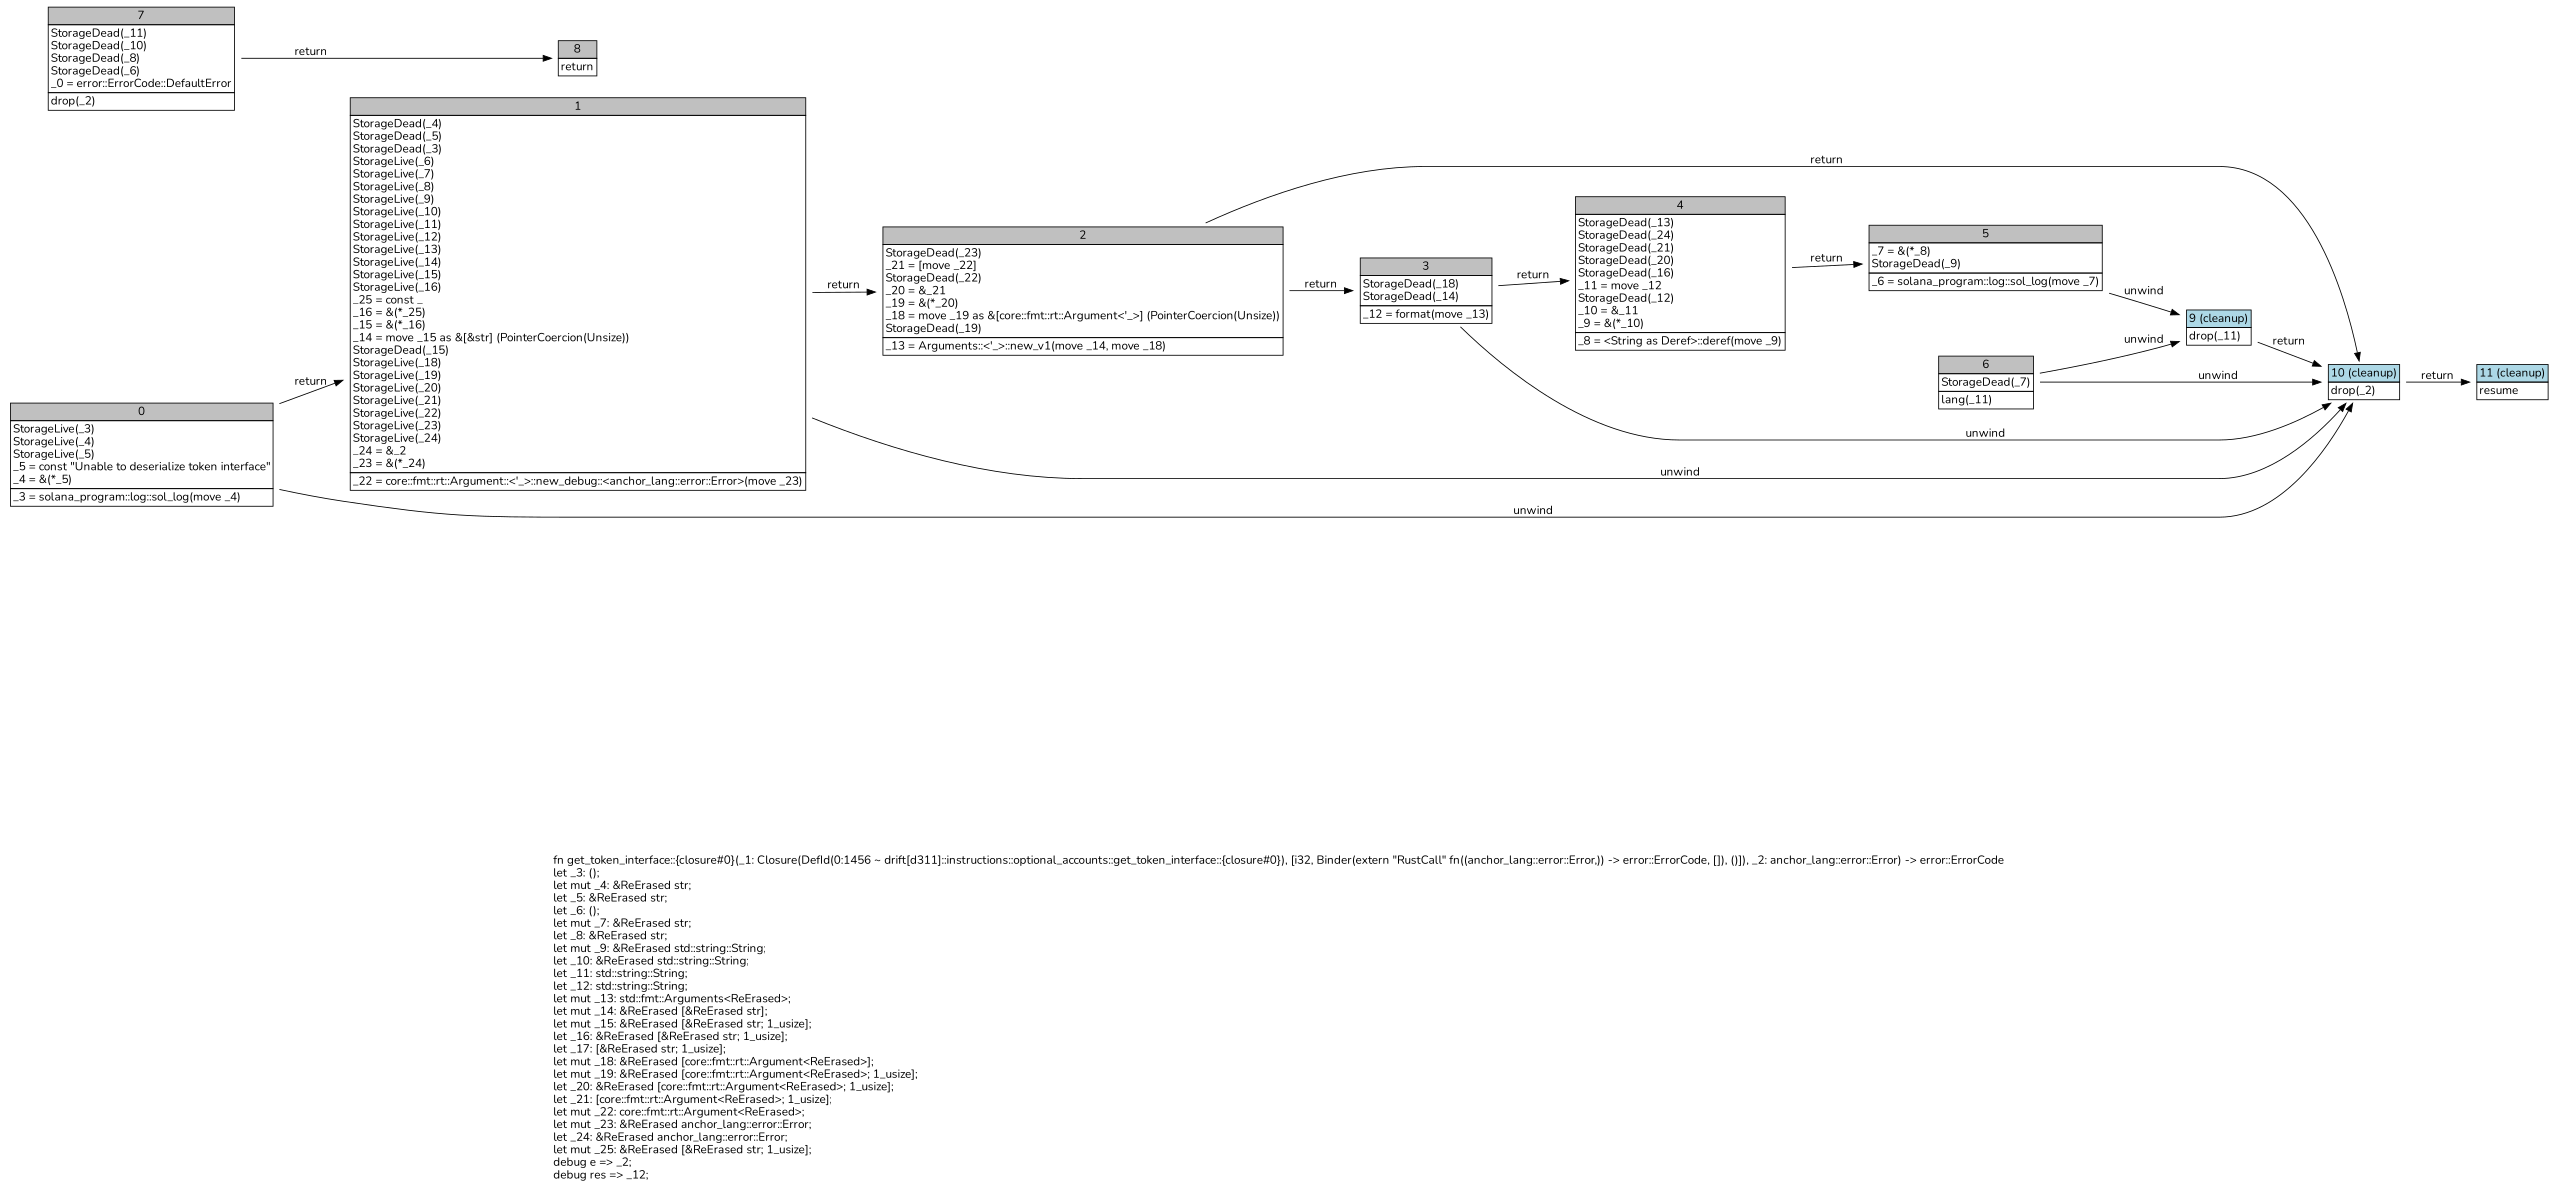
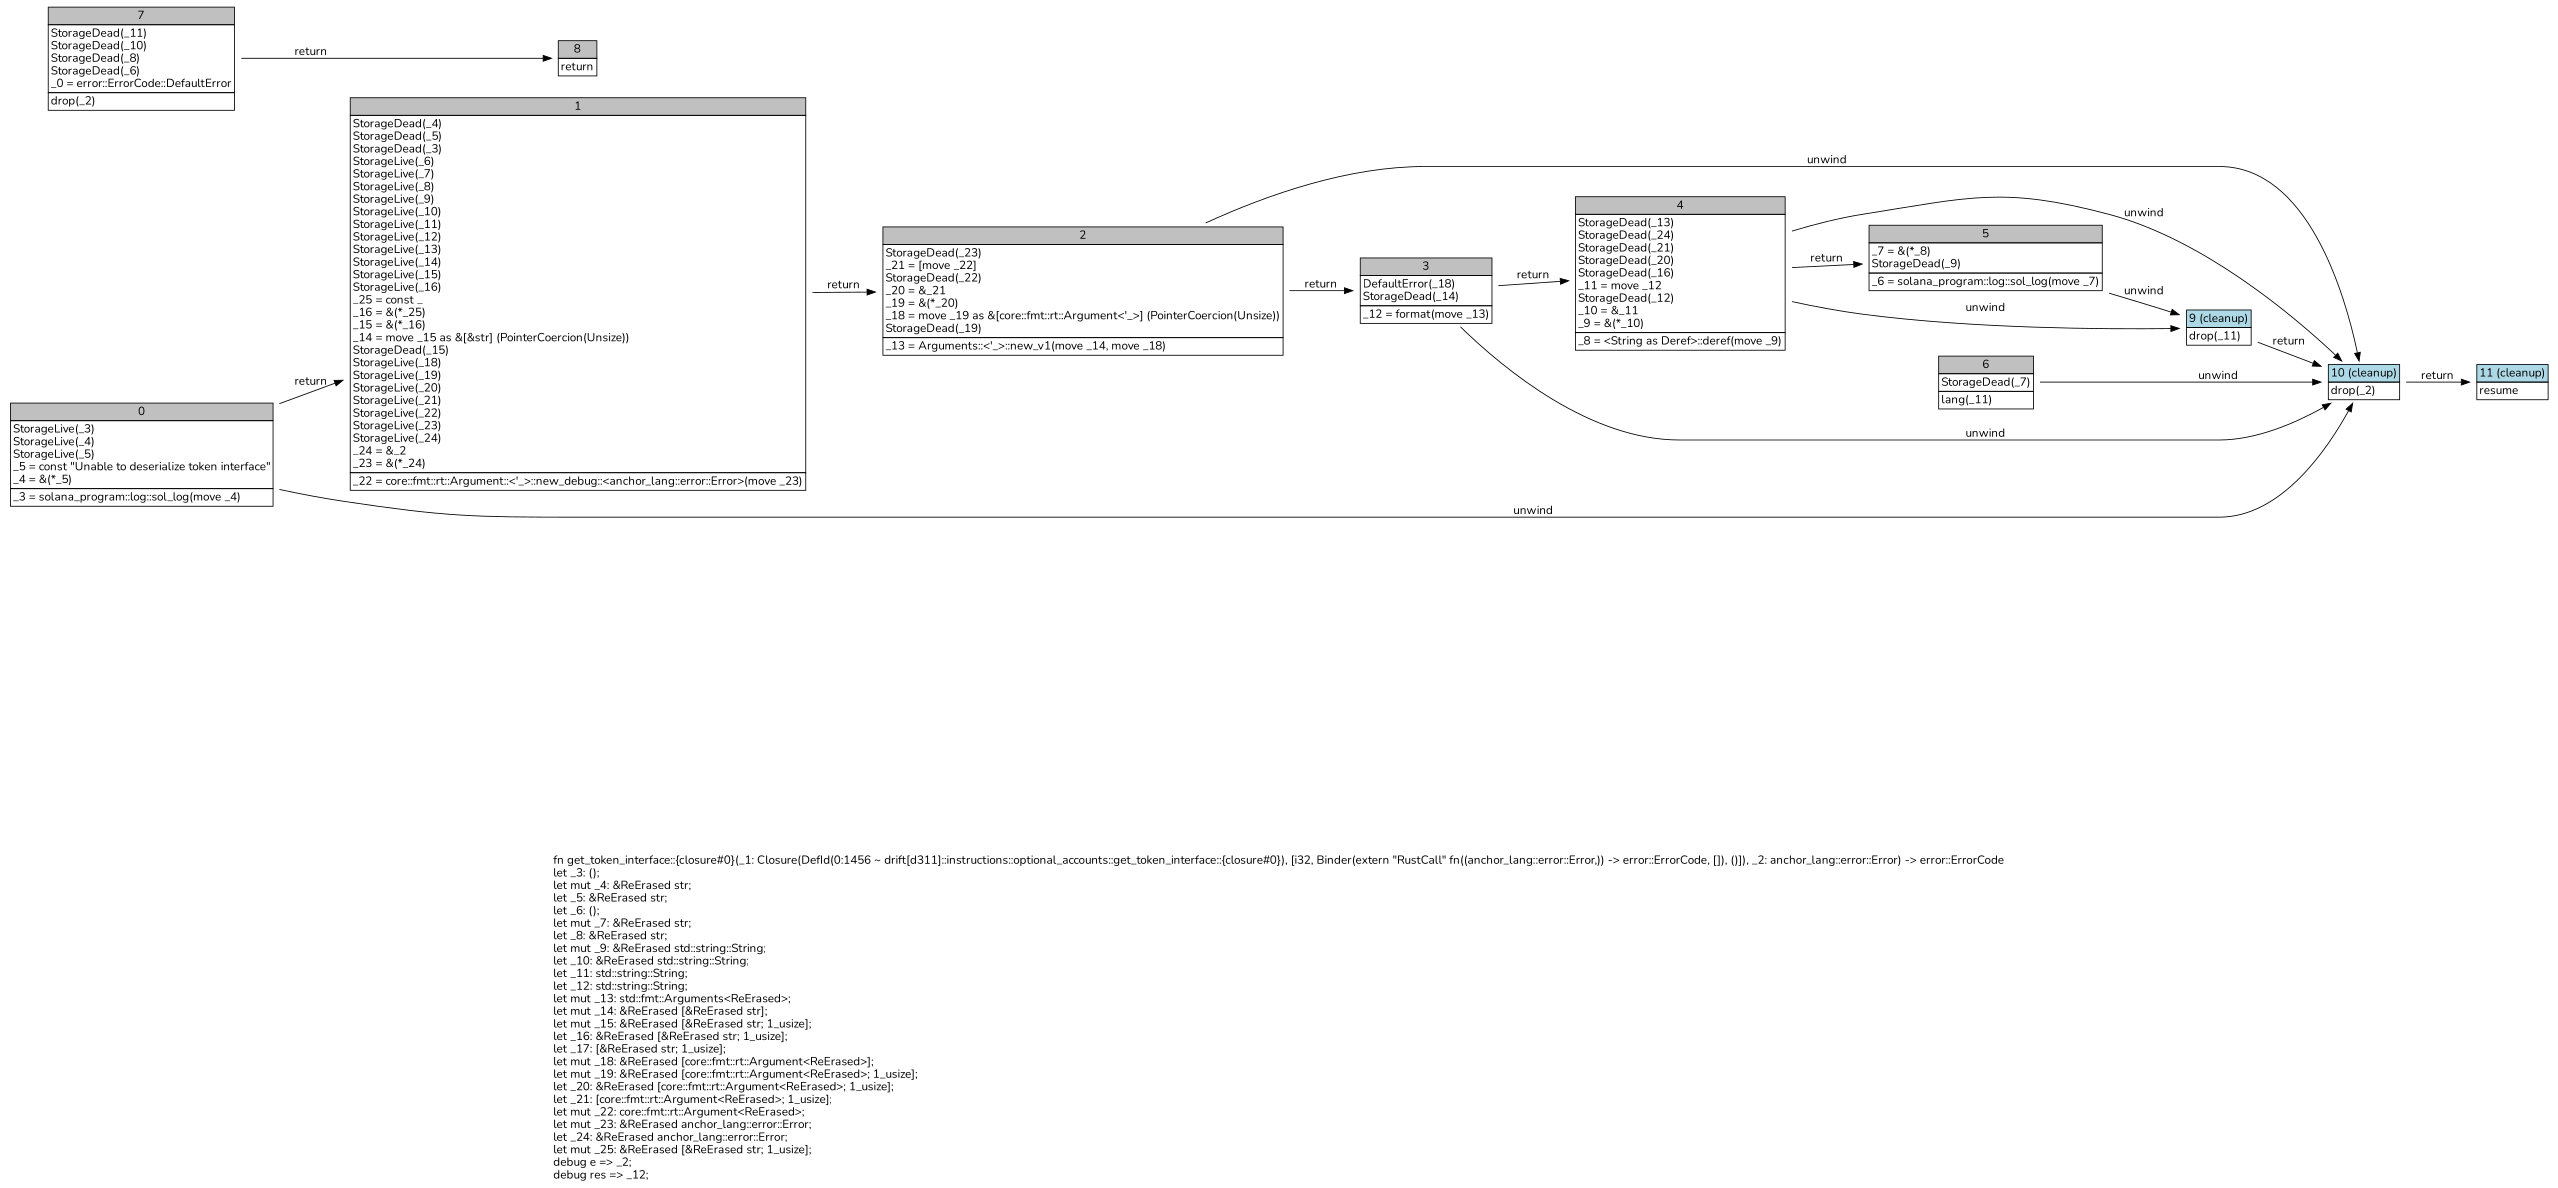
edge "2" -> "10 (cleanup)": label "return" -> "unwind"
node "3": text "StorageDead(_18)" -> "DefaultError(_18)"
edge "6" -> "9 (cleanup)": now "4" -> "9 (cleanup)"
edge "1" -> "10 (cleanup)": now "4" -> "10 (cleanup)"
